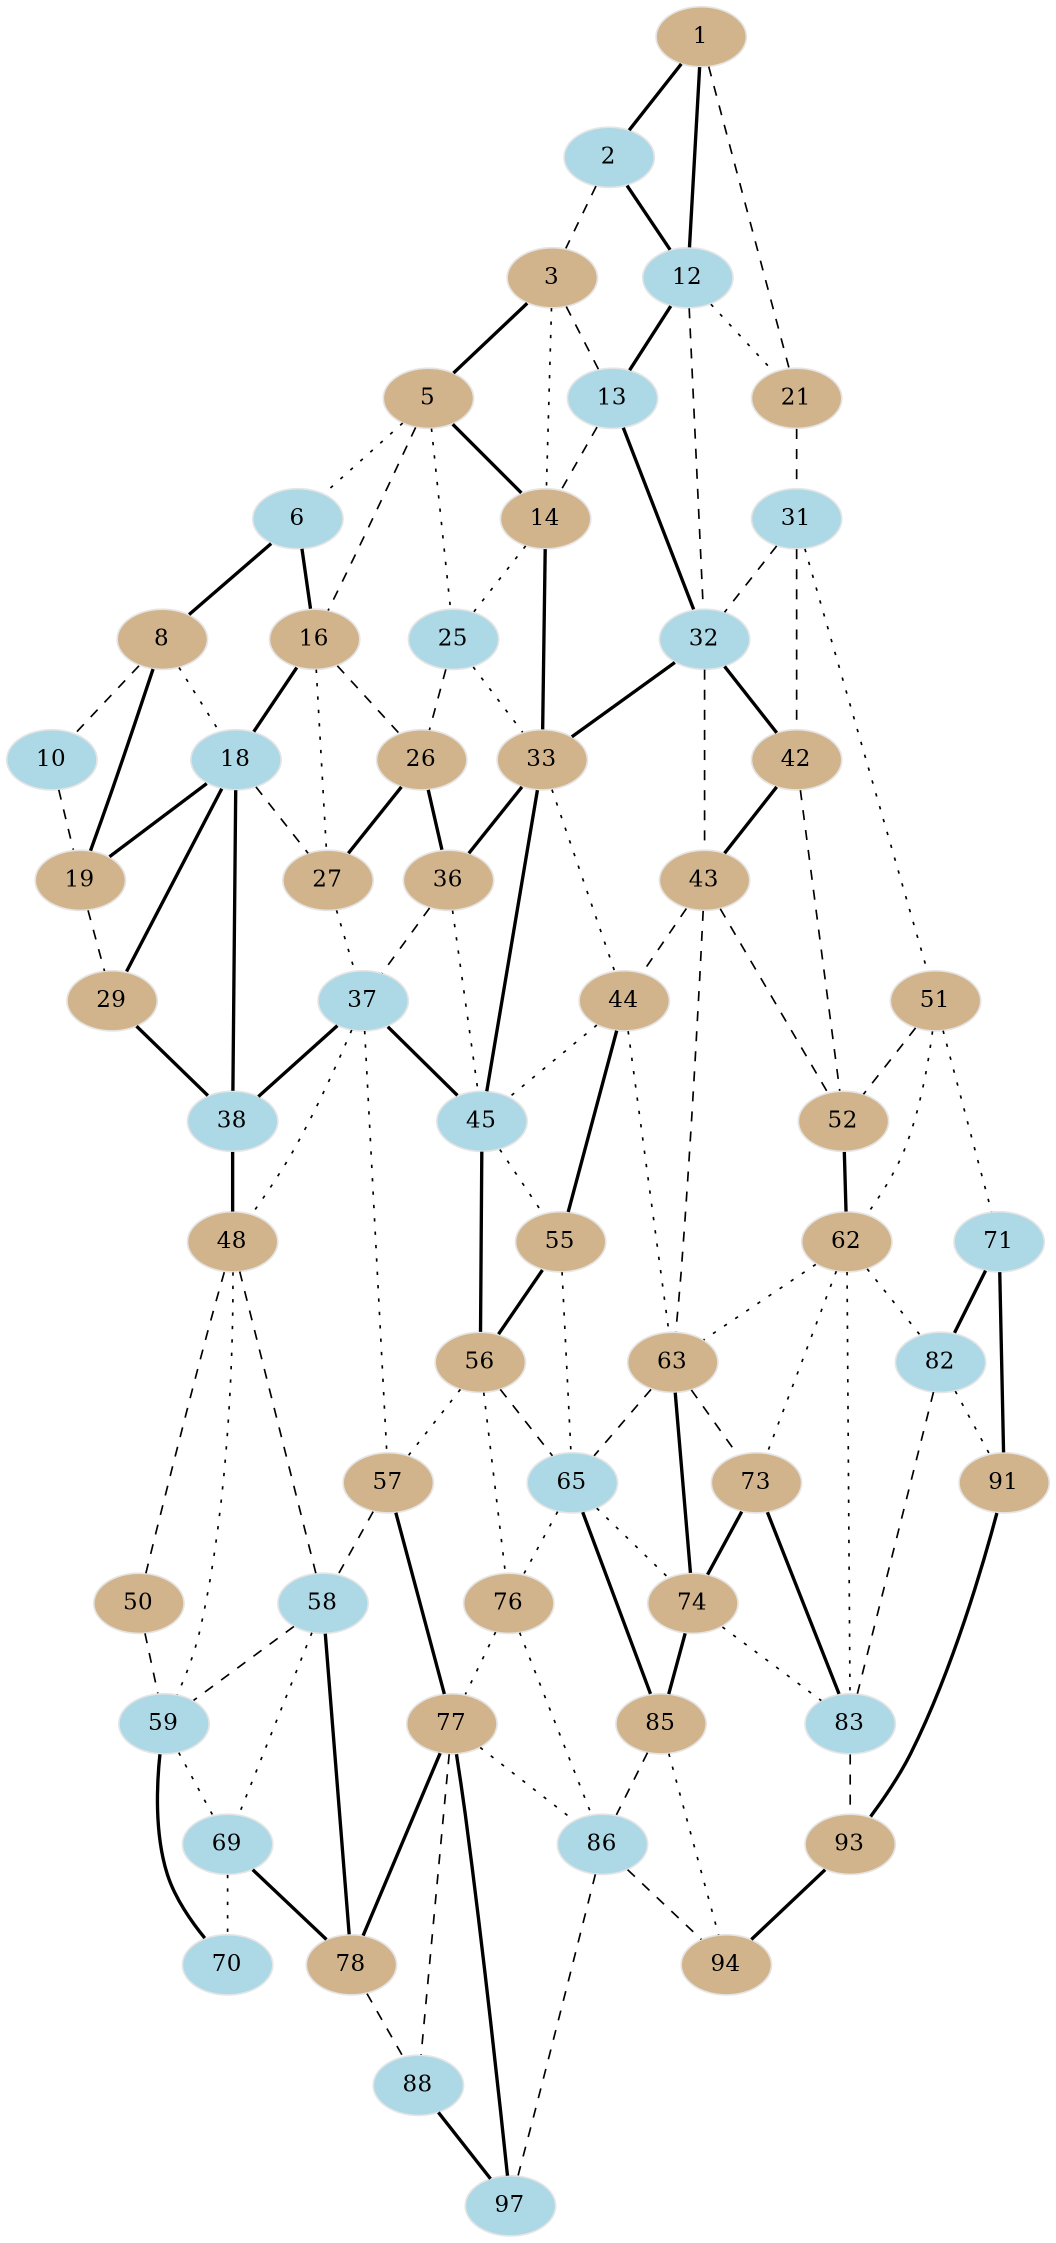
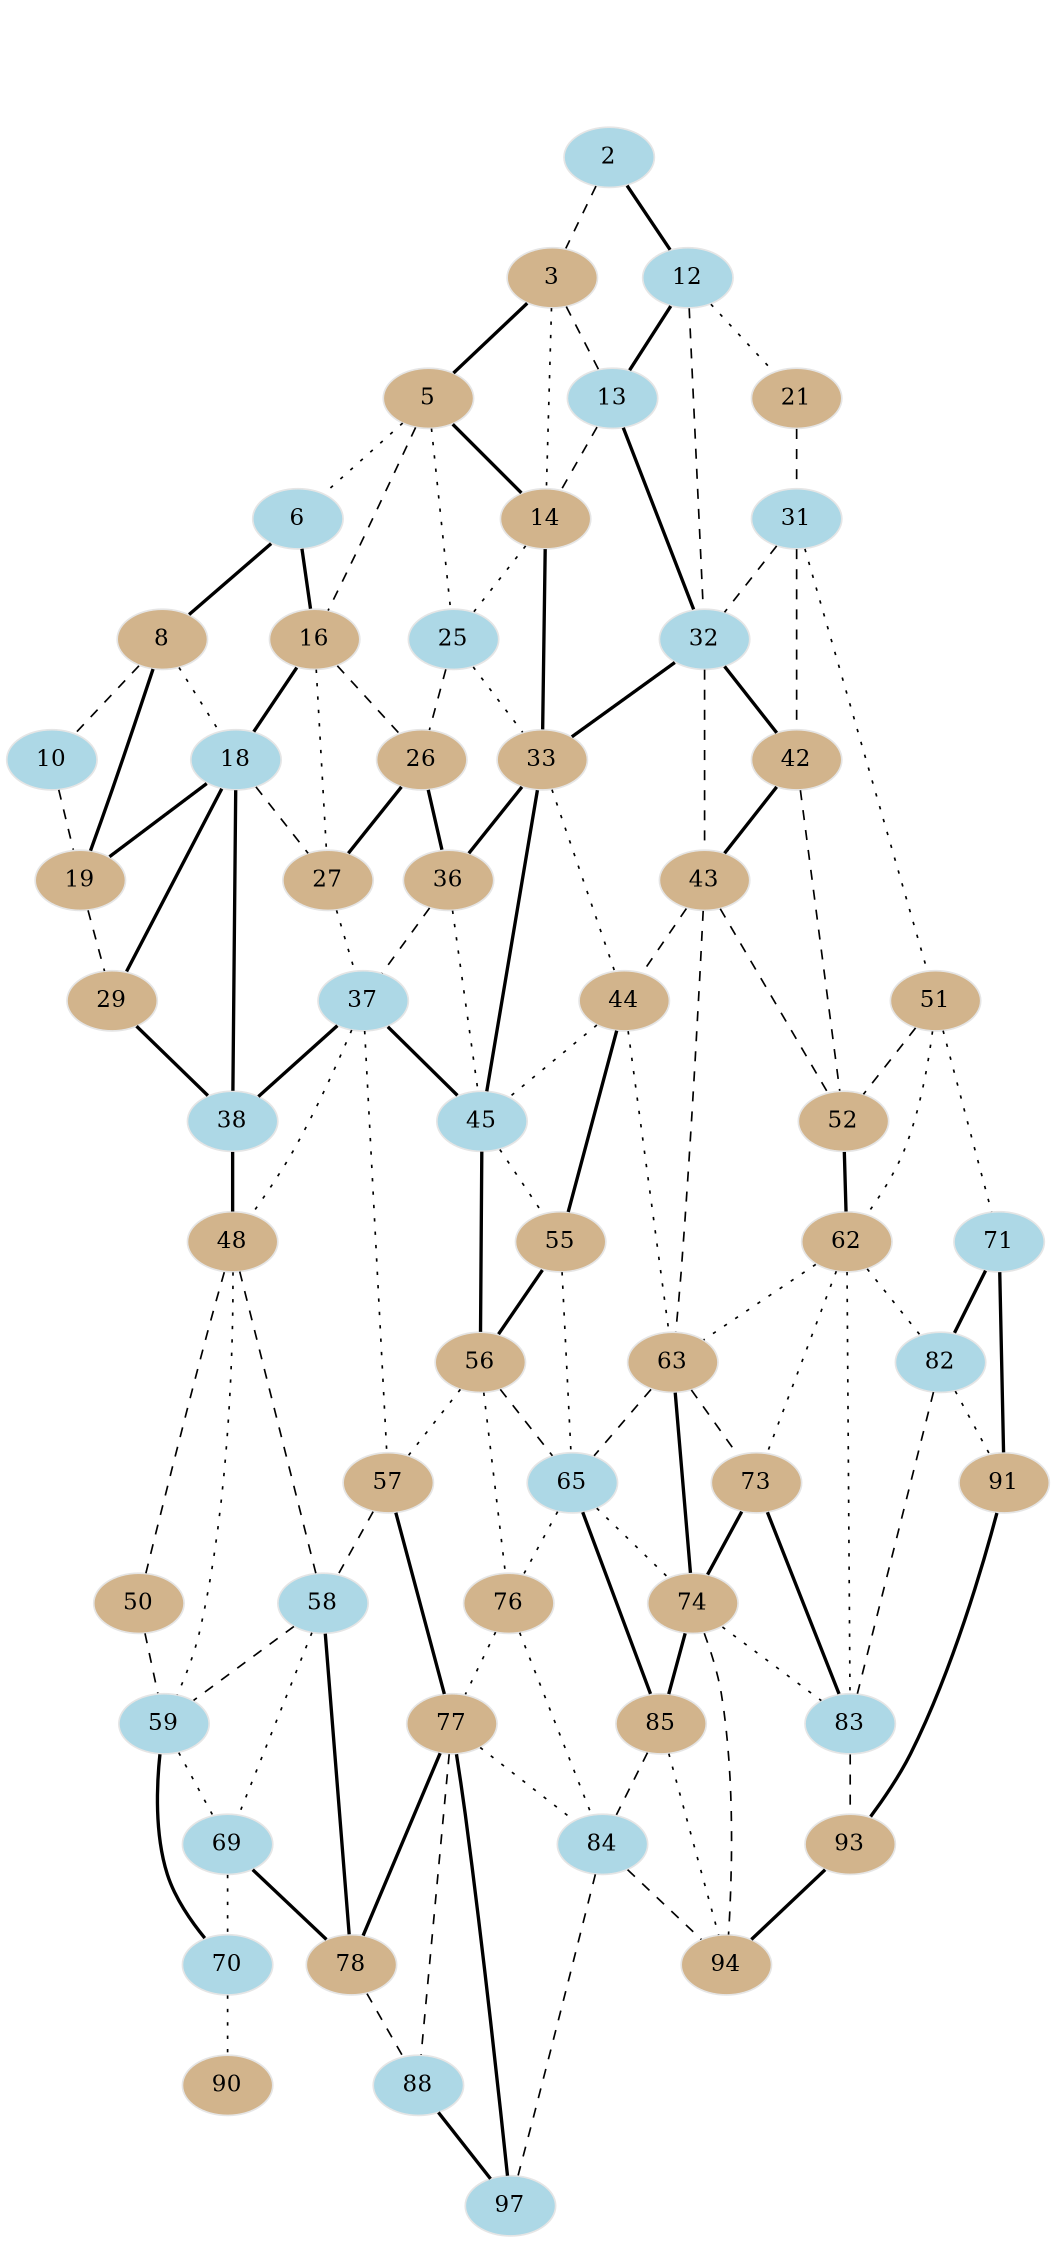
node "1": removed
edge "74" -- "94": added
node "86": label "86" -> "84"
node "90": added
